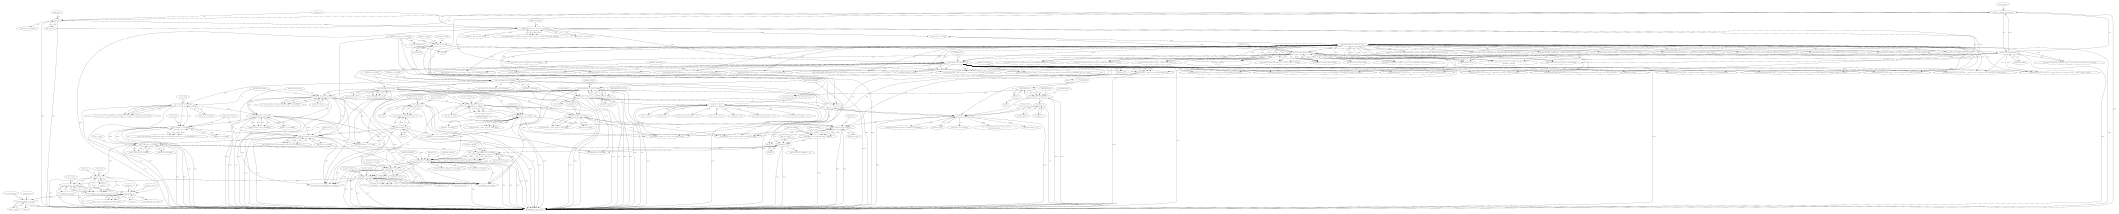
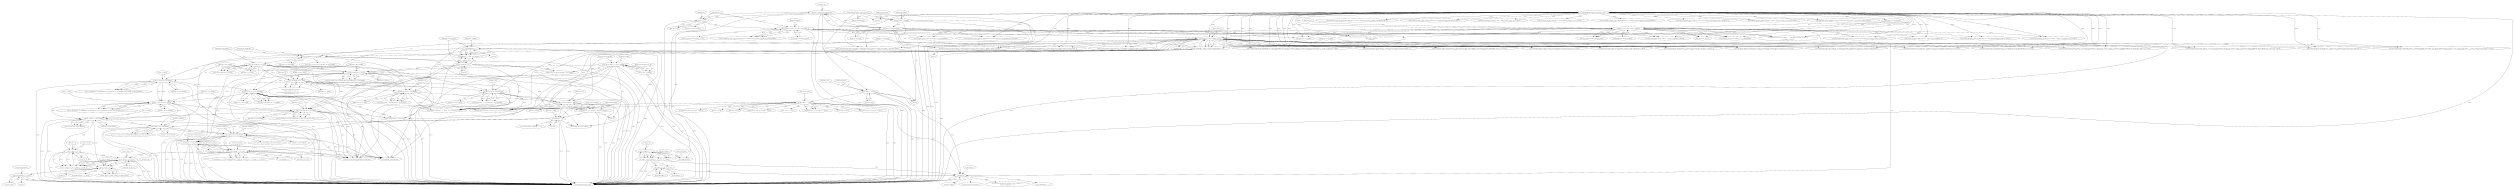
edge "(Call,do_list(si, mc, flags))" -> "(MethodParameterIn,sourceinfo_t *si)": reversed
node "(Call,parv[0])": removed
edge "(Call,!has_priv(si, PRIV_CHAN_AUSPEX))" -> "(Call,has_priv(si, PRIV_CHAN_AUSPEX))": now "(Call,get_source_name(si))" -> "(Call,has_priv(si, PRIV_CHAN_AUSPEX))"
node "(Call,chanacs_source_has_flag(mc, si, CA_FOUNDER))": label "(Call,chanacs_source_has_flag(mc, si, CA_FOUNDER))" -> "(Call,chanacs_source_has_strchr(mc, si, CA_FOUNDER))"
node "(Identifier,FLAGS_CHAN_AUSPEX)": label "(Identifier,FLAGS_CHAN_AUSPEX)" -> "(Identifier,PRIV_CHAN_AUSPEX)"
node "(Call,chanacs_source_has_flag(mc, si, CA_ACLVIEW))": label "(Call,chanacs_source_has_flag(mc, si, CA_ACLVIEW))" -> "(Call,chanacs_source_has_flag(mc, si, CA_NEVEROP))"
node "(Identifier,parc)": added
node "(Identifier,~addflags)": removed
node "(Call,target[0] == '+' && flagstr == NULL)": added
edge "(Call,!(removeflags & CA_FOUNDER))" -> "(Call,removeflags & CA_FLAGS)": now "(Call,removeflags == 0)" -> "(Call,removeflags & CA_FLAGS)"
edge "(Call,!flagstr)" -> "(Call,get_template_flags(mc, flagstr))": removed, label "DDG:"
node "(Call,flags_make_bitmasks(flagstr, &addflags, &removeflags))": removed
node "(Identifier,mt)": removed
node "(Call,req.newlevel)": label "(Call,req.newlevel)" -> "(Syntax,req.newlevel)"
node "(Identifier,req)": removed
edge "(Call,chanacs_source_flags(mc, si))" -> "(MethodReturn,static void)": removed, label "DDG:"
